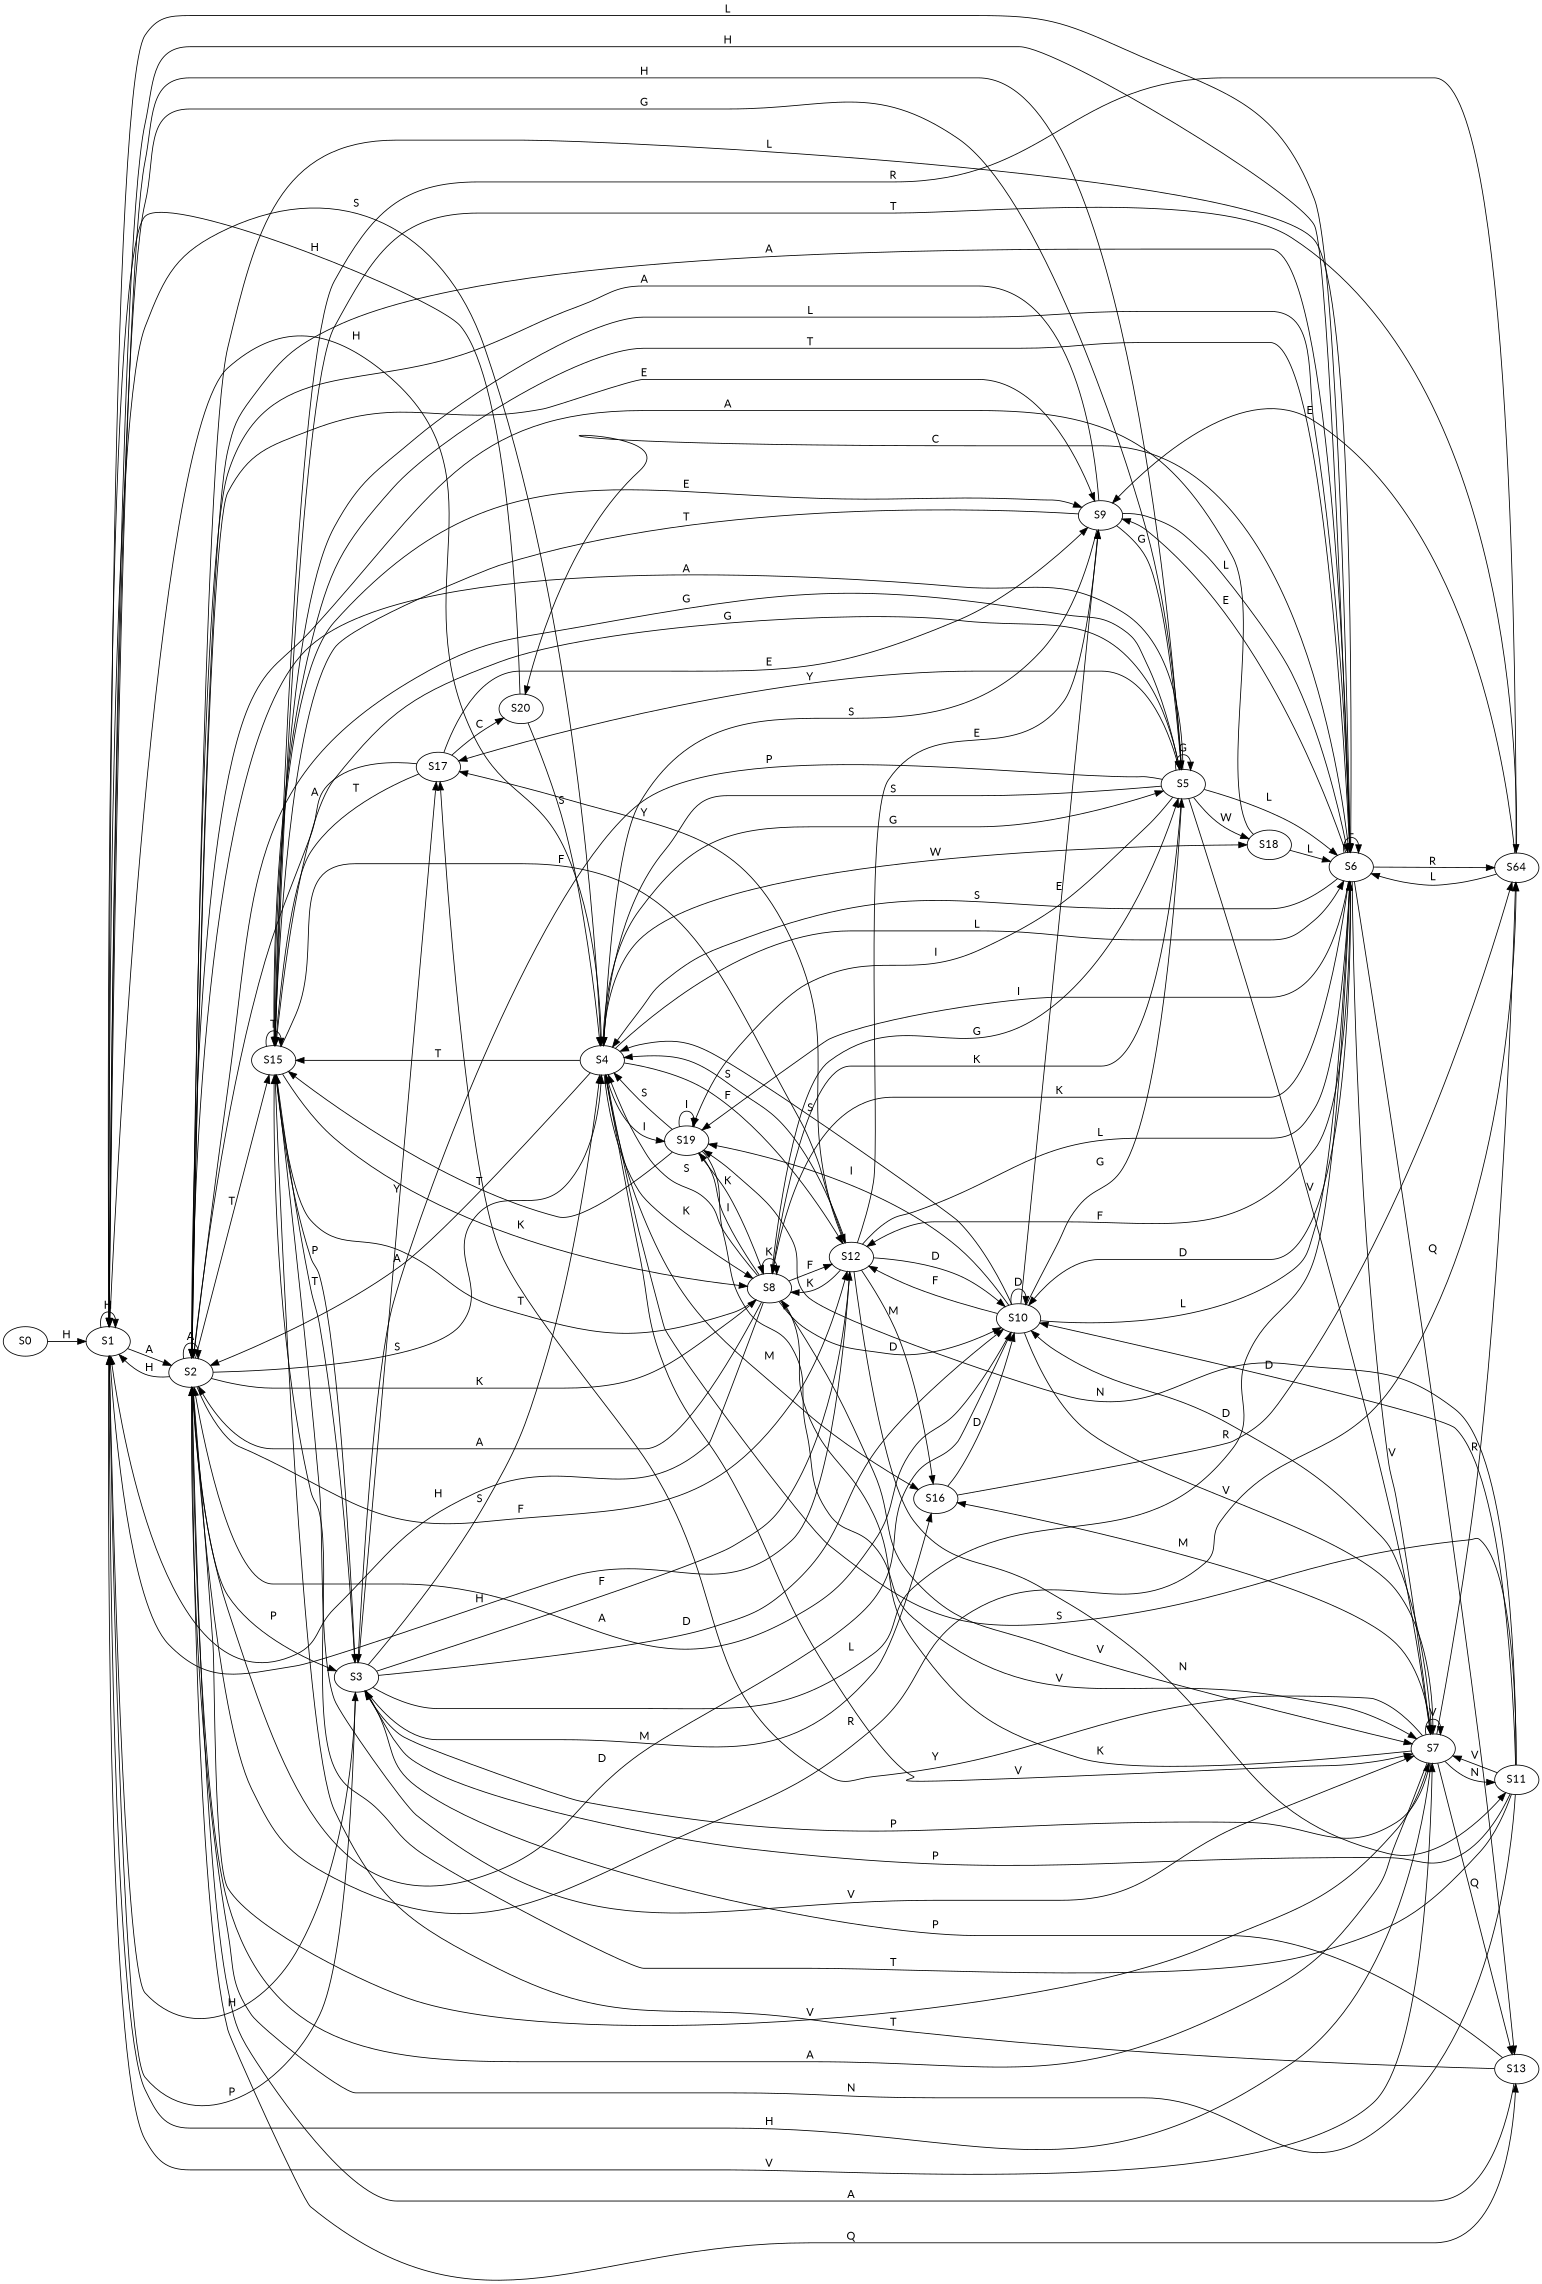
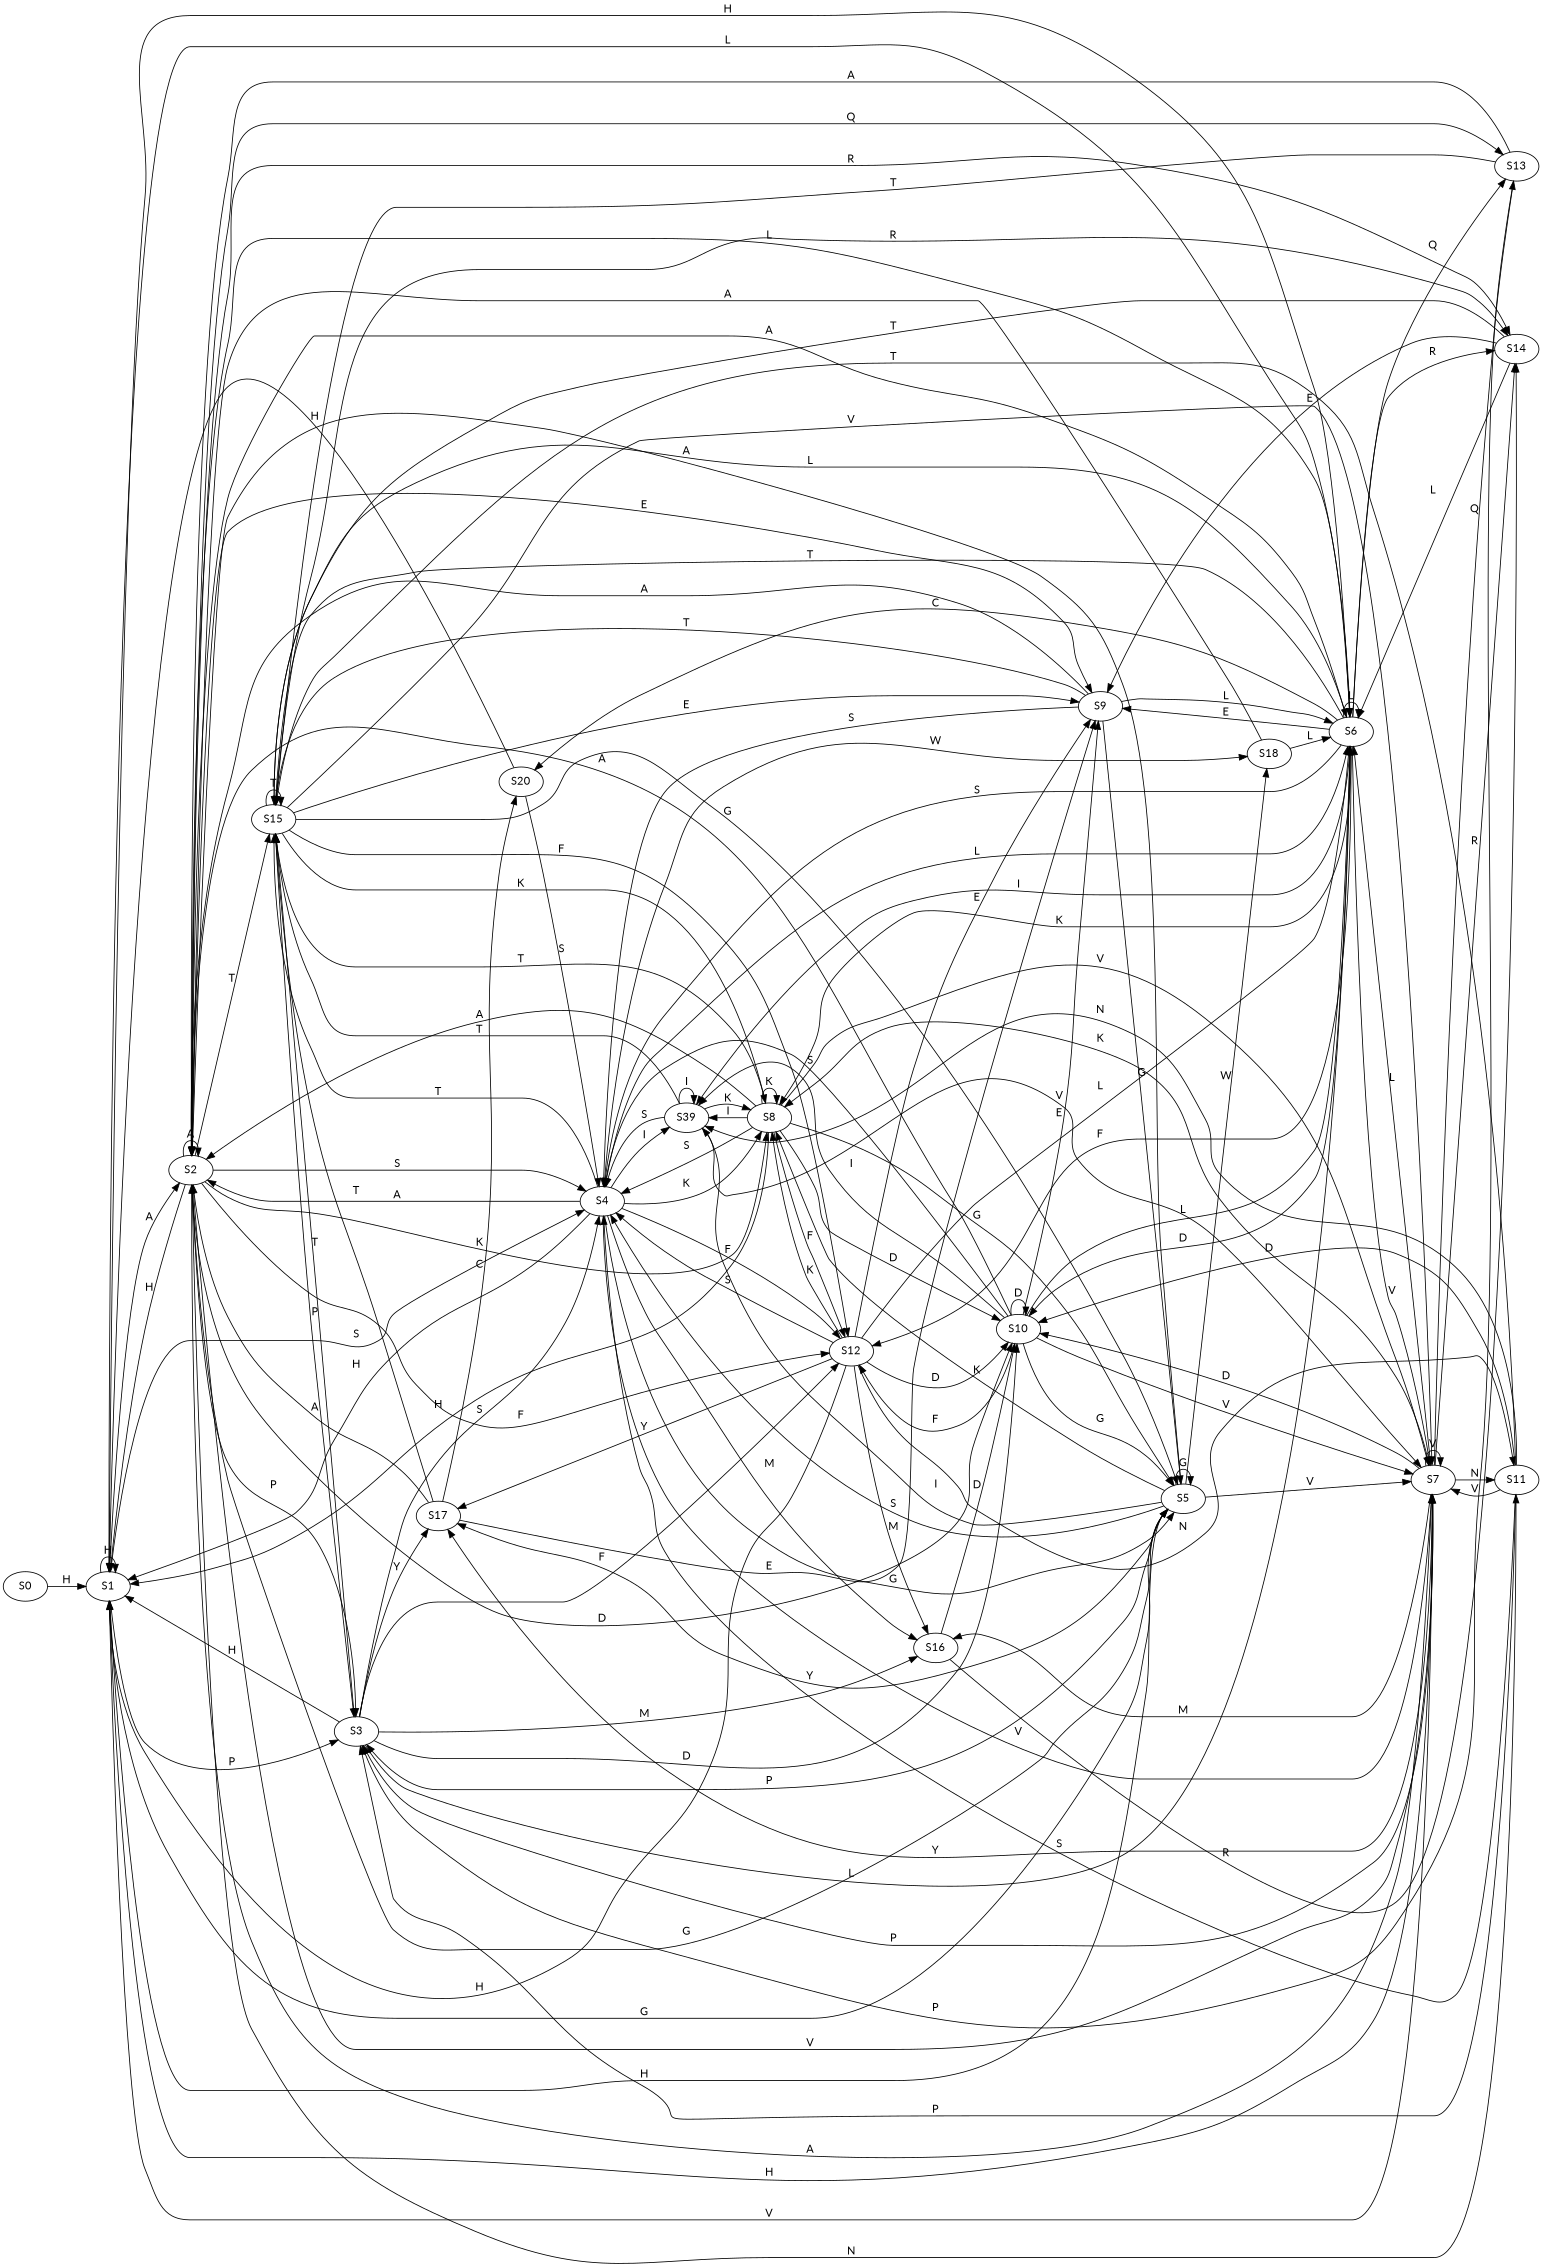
edge "S5" -> "S6": now "S7" -> "S6"
node "S64": label "S64" -> "S14"
node "S19": label "S19" -> "S39"
edge "S11" -> "S2": reversed
